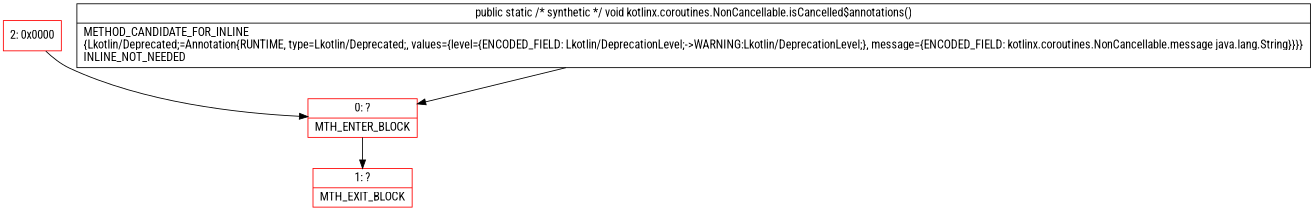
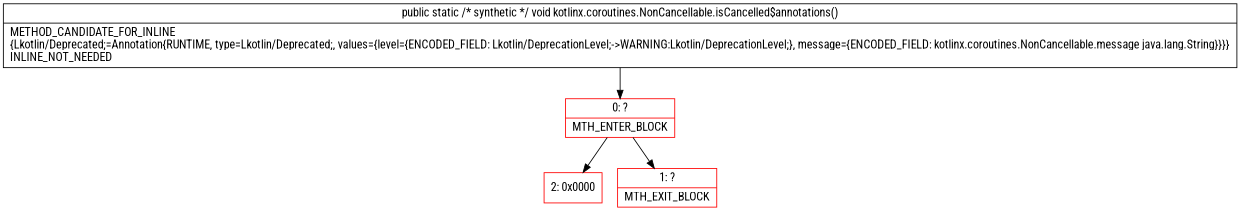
edge "2: 0x0000" -> "0: ?": reversed
